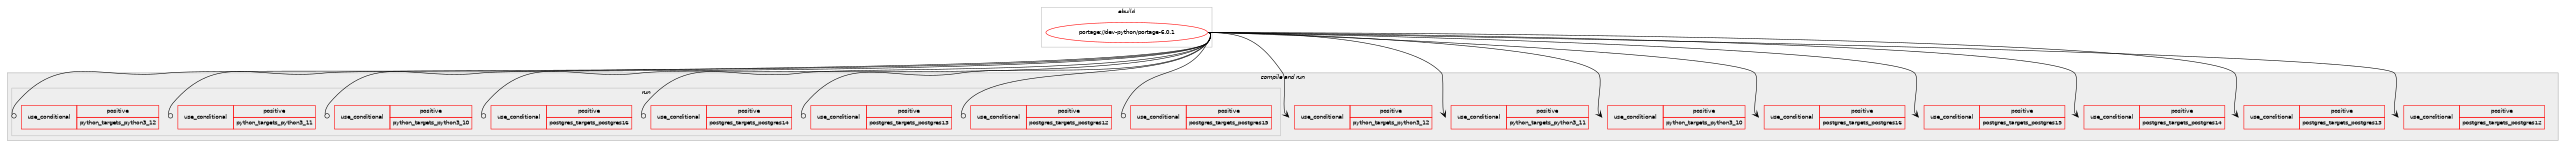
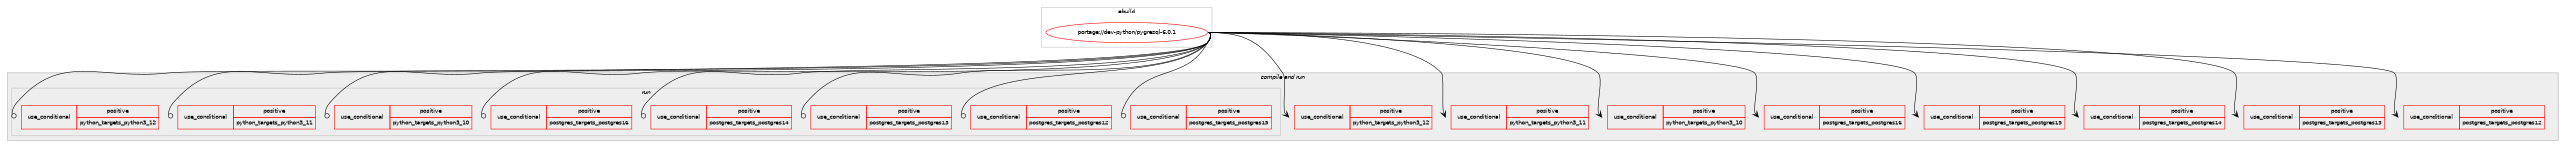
node "portage://dev-python/portage-6.0.1": label "portage://dev-python/portage-6.0.1" -> "portage://dev-python/pygresql-6.0.1"
